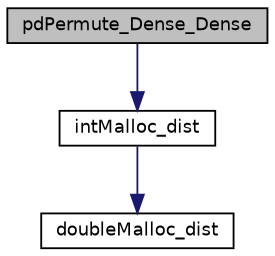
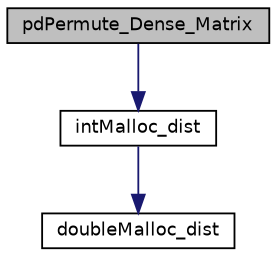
node "pdPermute_Dense_Dense": label "pdPermute_Dense_Dense" -> "pdPermute_Dense_Matrix"
